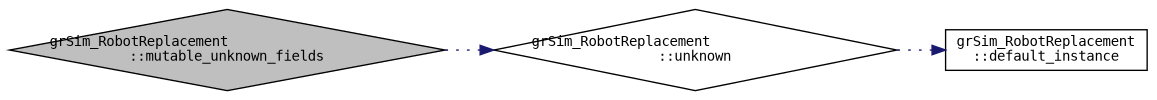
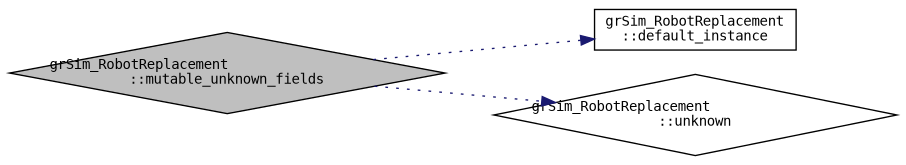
edge "grSim_RobotReplacement ::unknown" -> "grSim_RobotReplacement ::default_instance": now "grSim_RobotReplacement ::mutable_unknown_fields" -> "grSim_RobotReplacement ::default_instance"
